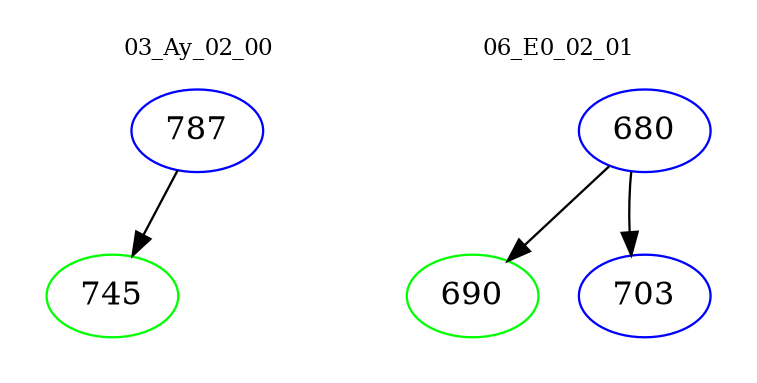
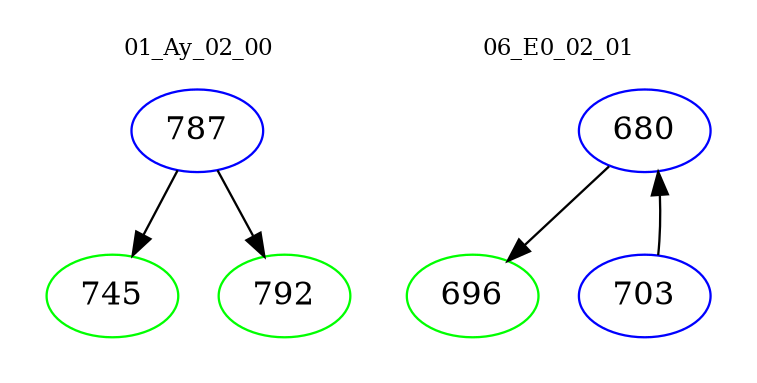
cluster "03_Ay_02_00": label "03_Ay_02_00" -> "01_Ay_02_00"
edge "680" -> "703": reversed
node "792": added
node "690": label "690" -> "696"
